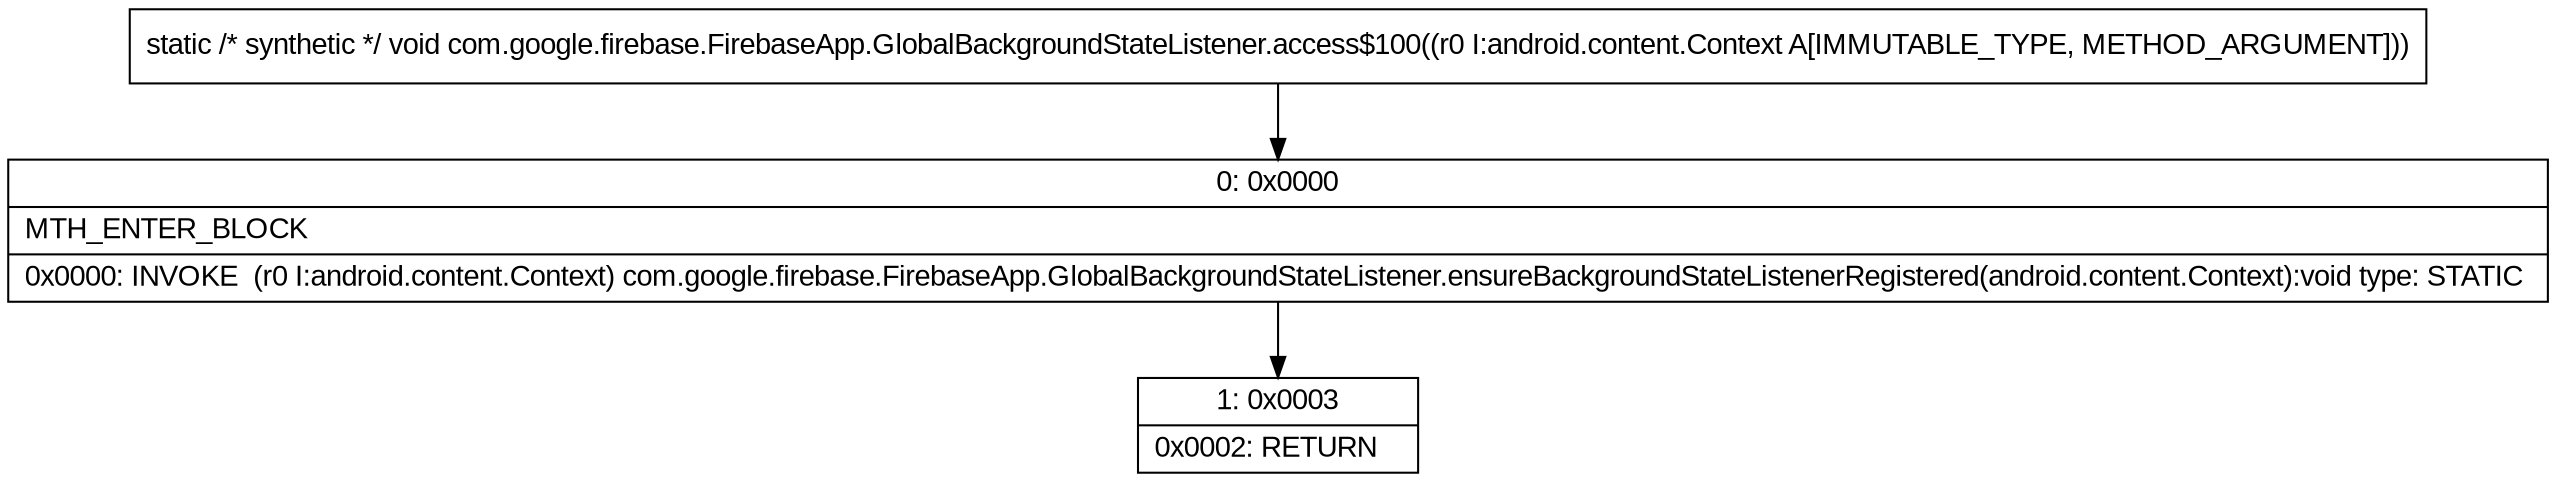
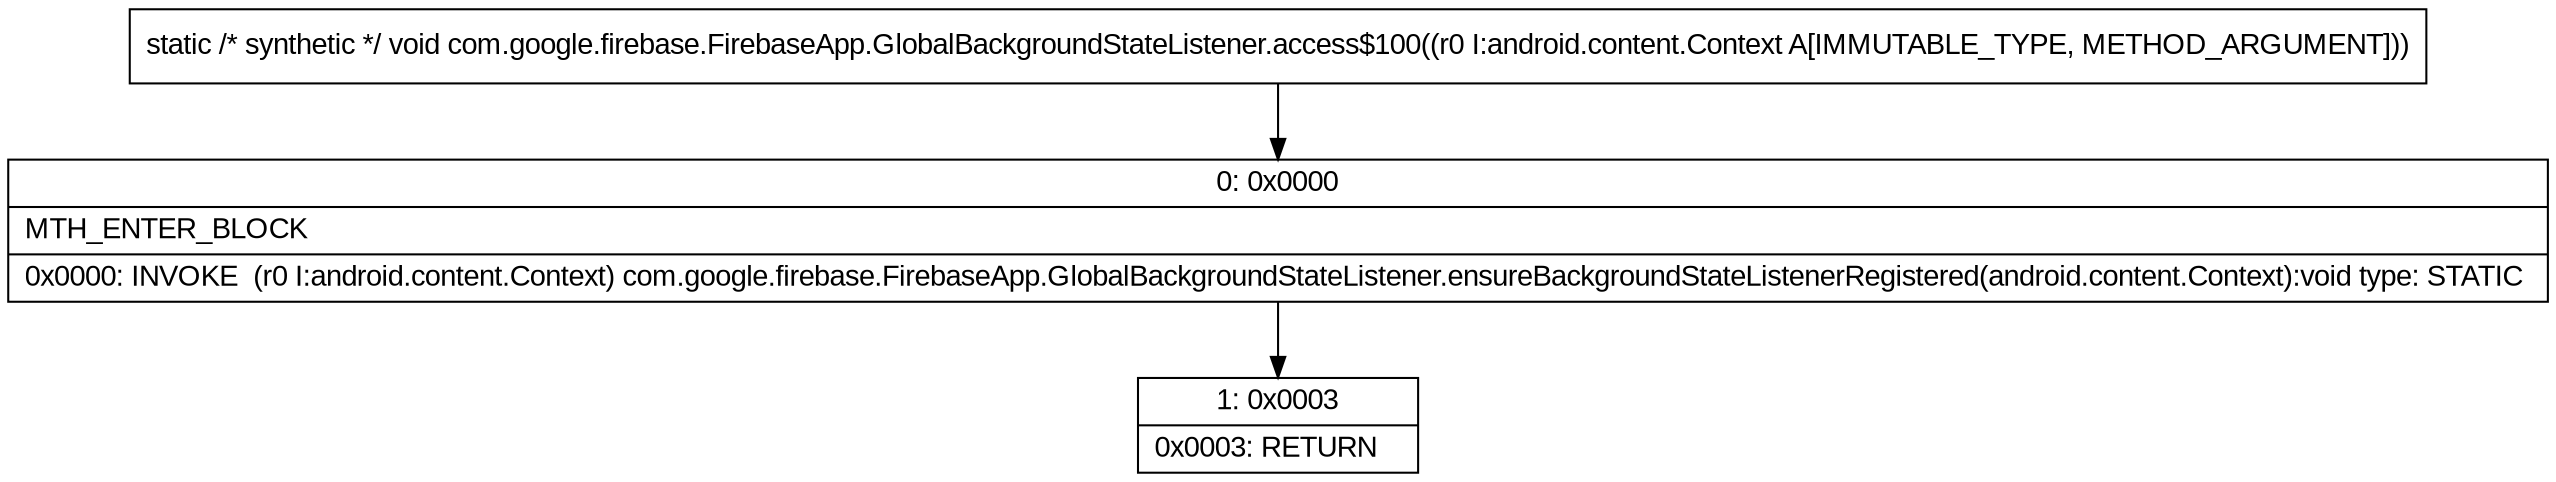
node "1: 0x0003": text "0x0002: RETURN" -> "0x0003: RETURN"
